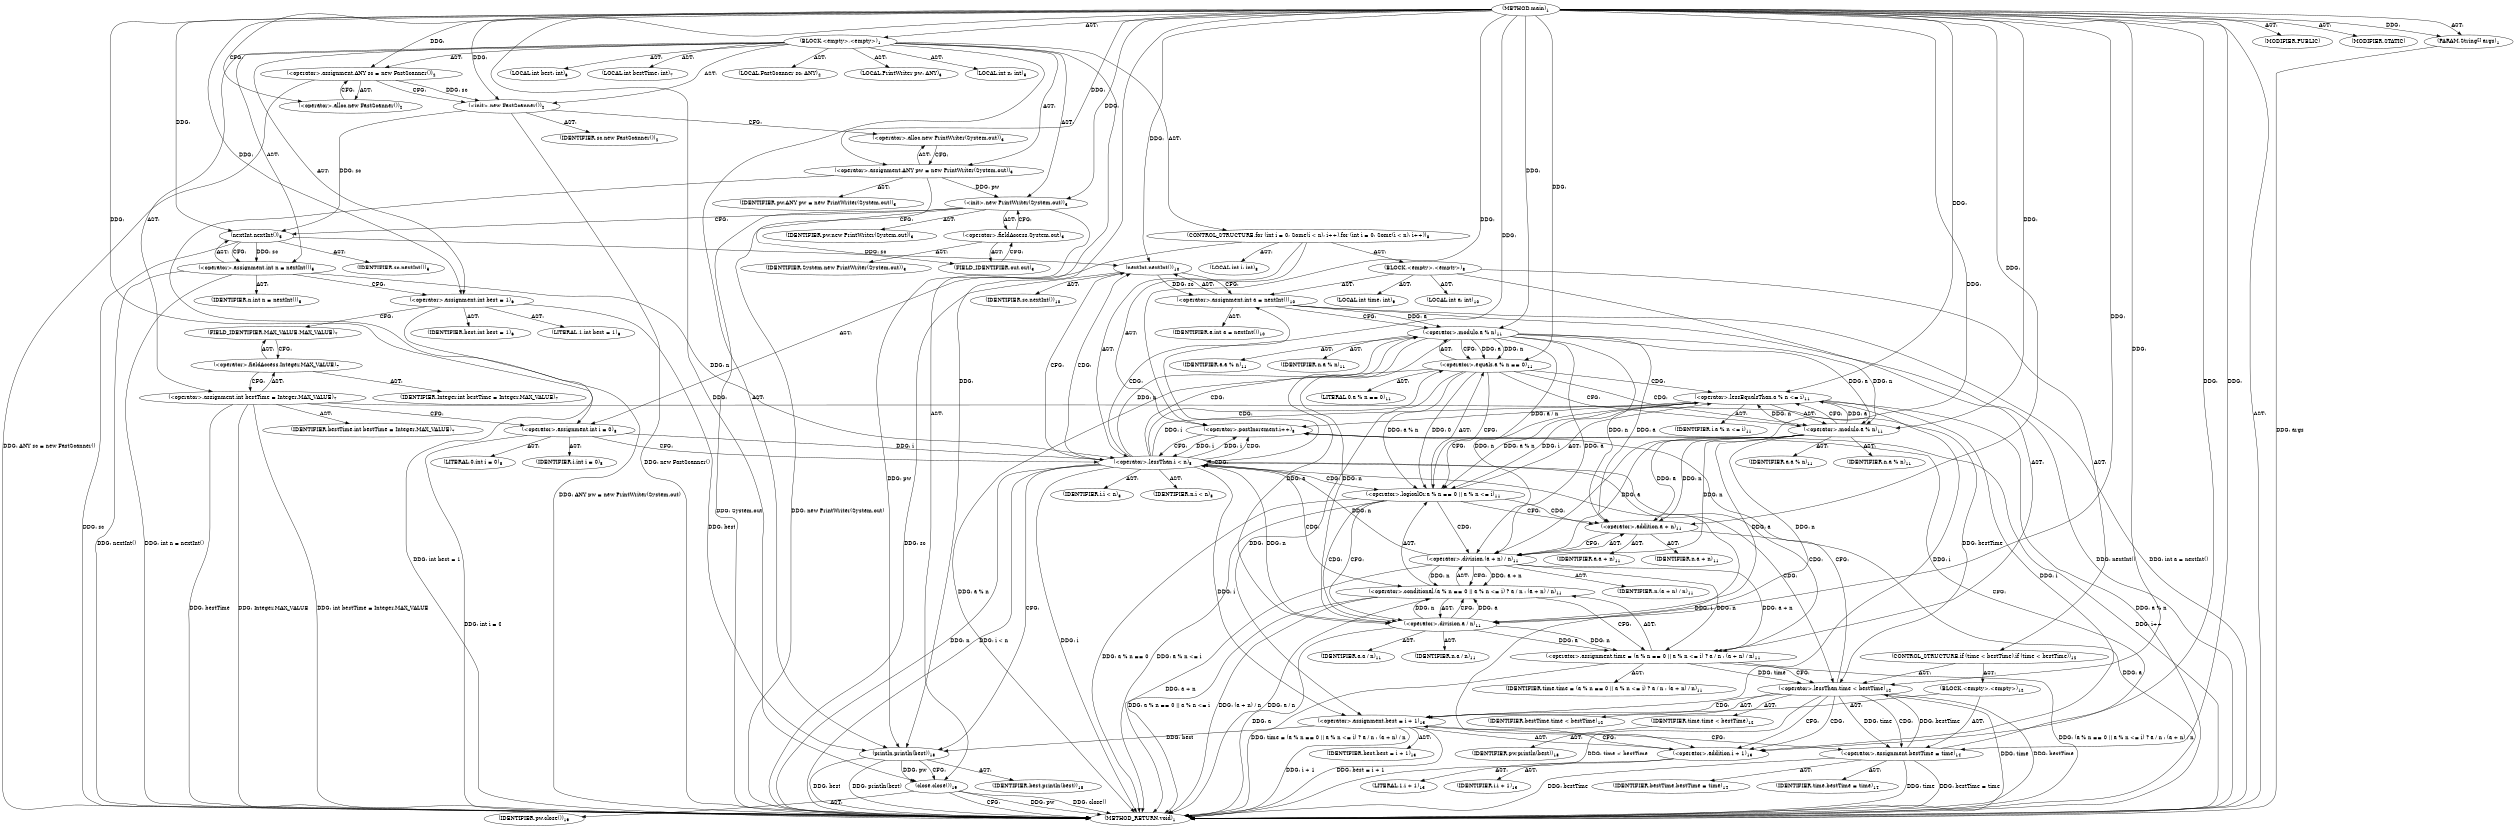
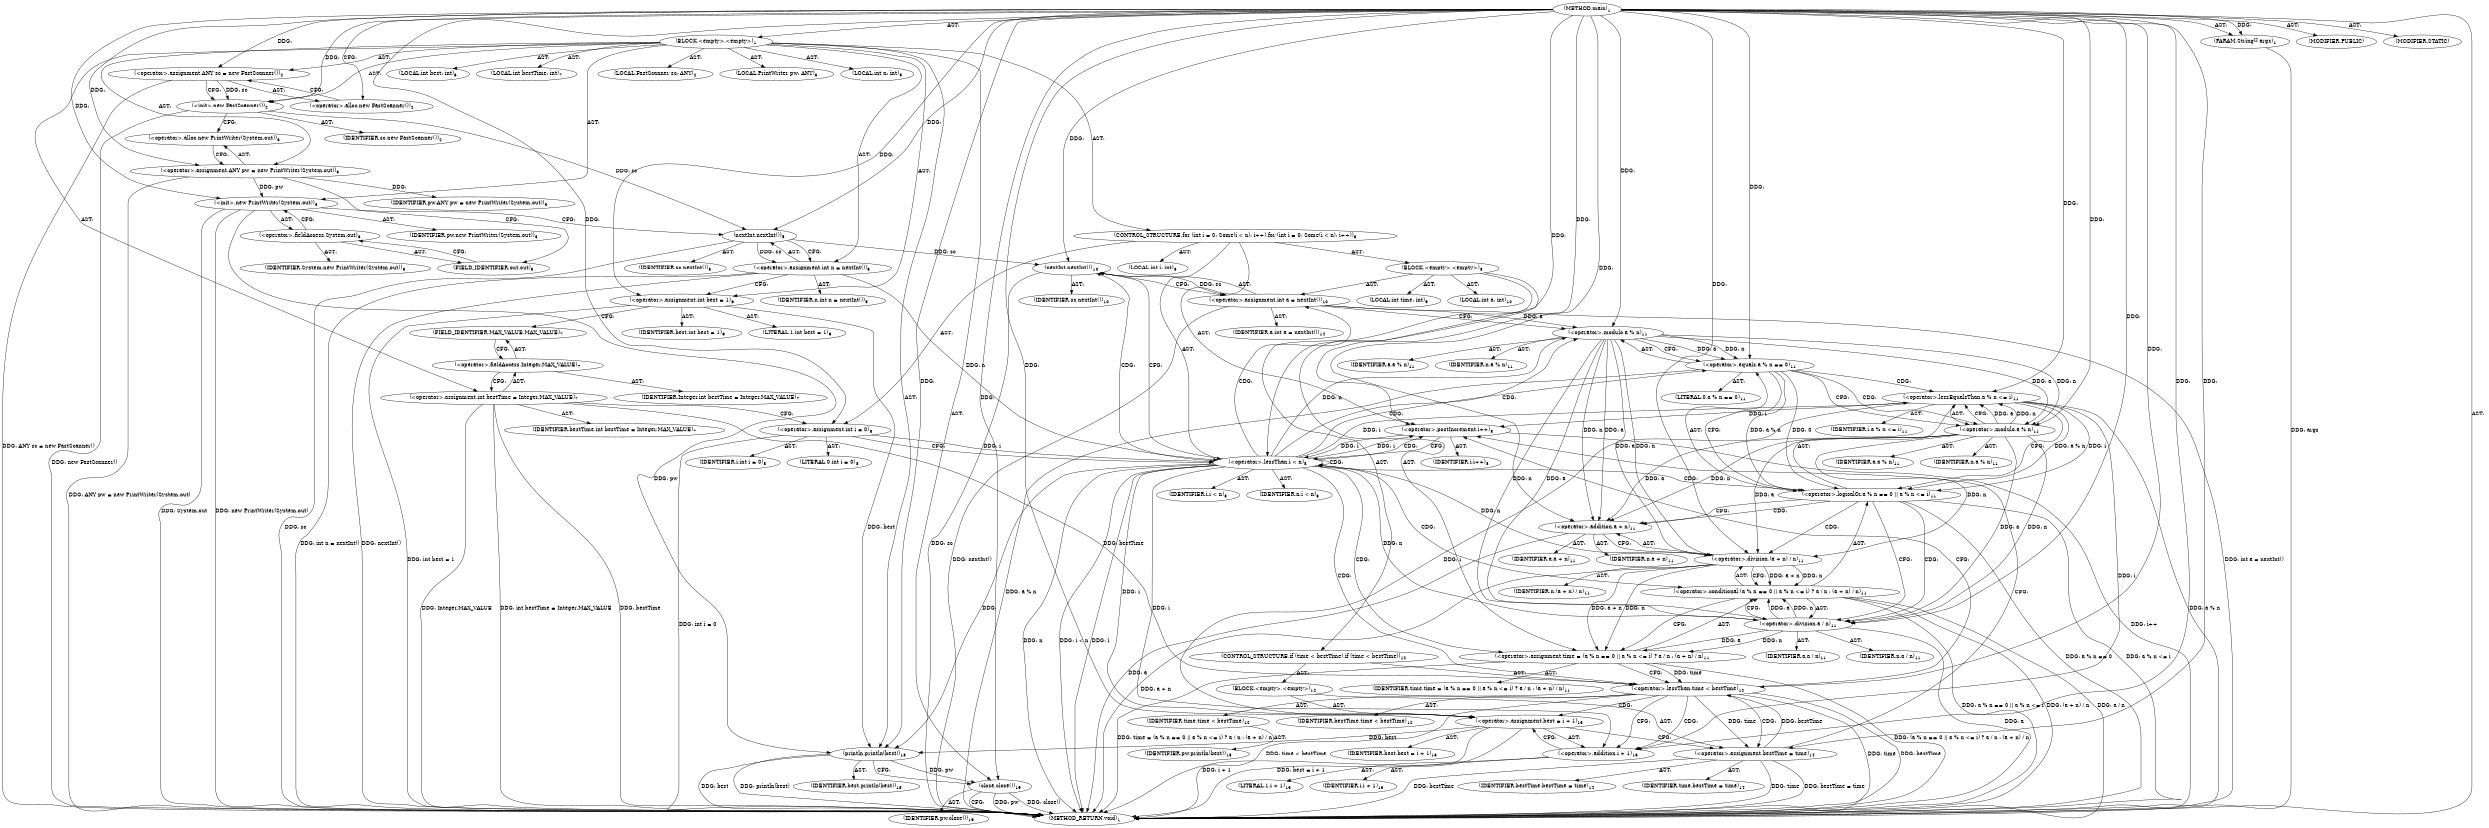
edge "(<operator>.assignment,ANY pw = new PrintWriter(System.out))" -> "(IDENTIFIER,pw,ANY pw = new PrintWriter(System.out))": label "AST: " -> "DDG: "
node "(IDENTIFIER,a,int a = nextInt())": text "10" -> "14"
edge "(<operator>.lessEqualsThan,a % n <= i)" -> "(<operator>.postIncrement,i++)": label "DDG: a / n" -> "DDG: i"
node "(IDENTIFIER,i,i++)": added
edge "(<operator>.equals,a % n == 0)" -> "(<operator>.assignment,best = i + 1)": now "(METHOD,main)" -> "(<operator>.assignment,best = i + 1)"
edge "(<operator>.lessThan,i < n)" -> "(println,println(best))": label "CFG: " -> "DDG: "
